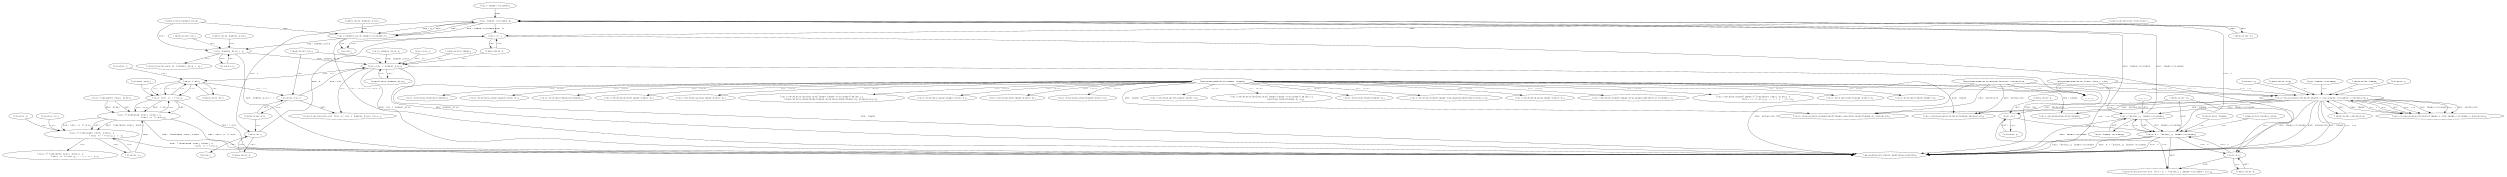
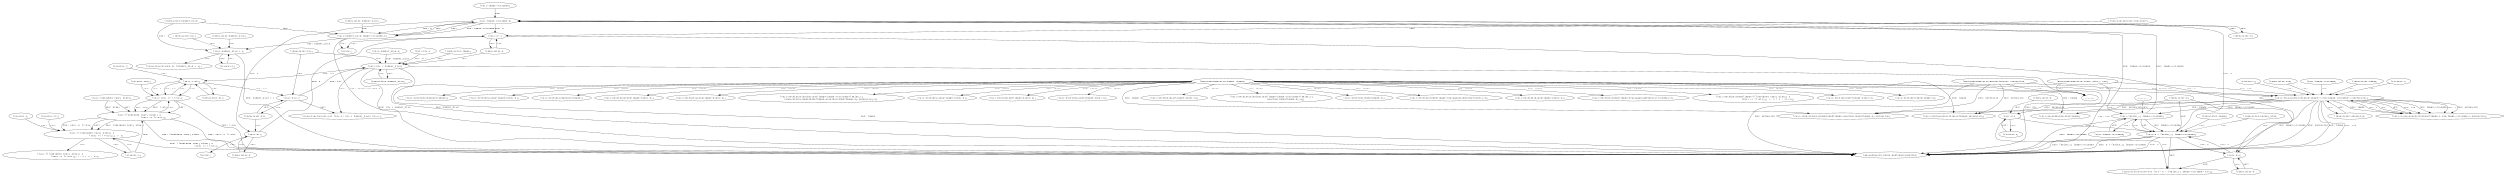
edge "(Call,number_bits > 8)" -> "(Call,bit < number_bits)": removed, label "DDG: number_bits"
node "(Literal,bit++)": label "(Literal,bit++)" -> "(Call,bit++)"
